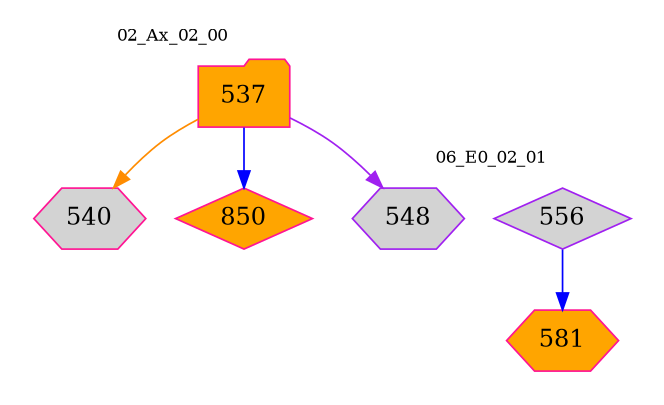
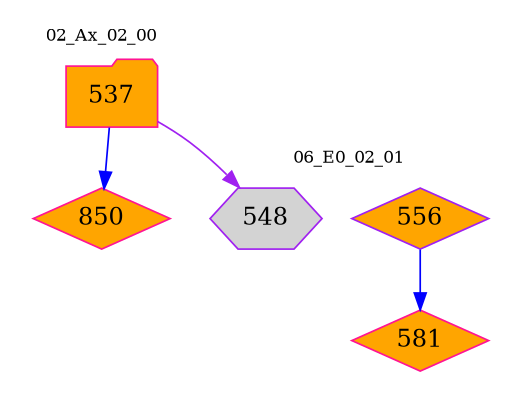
node "540": removed
node "556": fillcolor lightgrey -> orange
node "581": shape hexagon -> diamond
